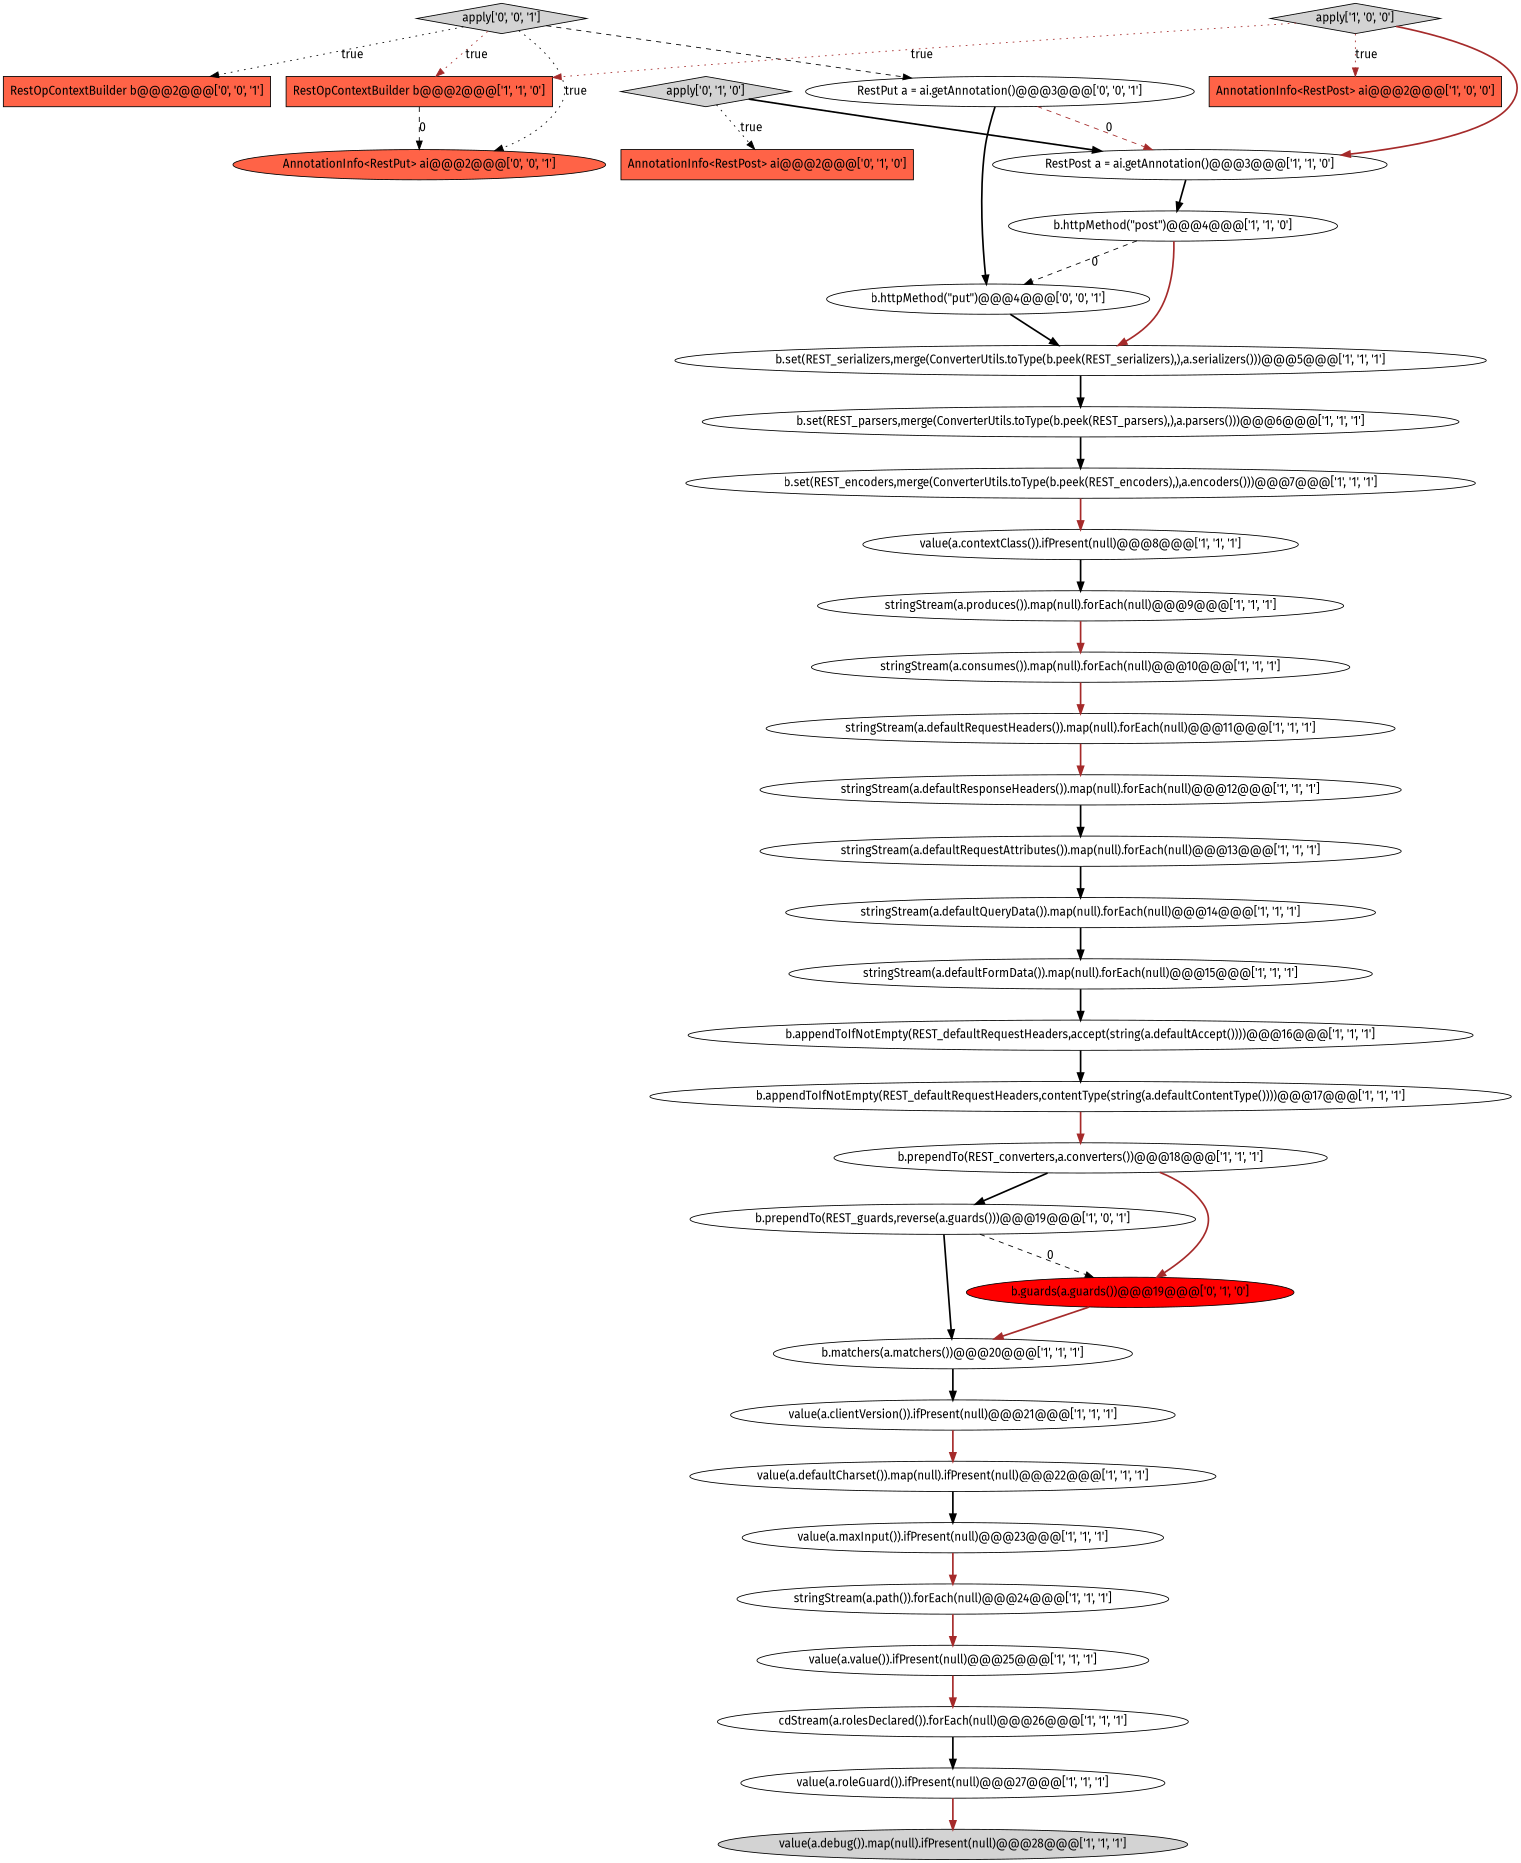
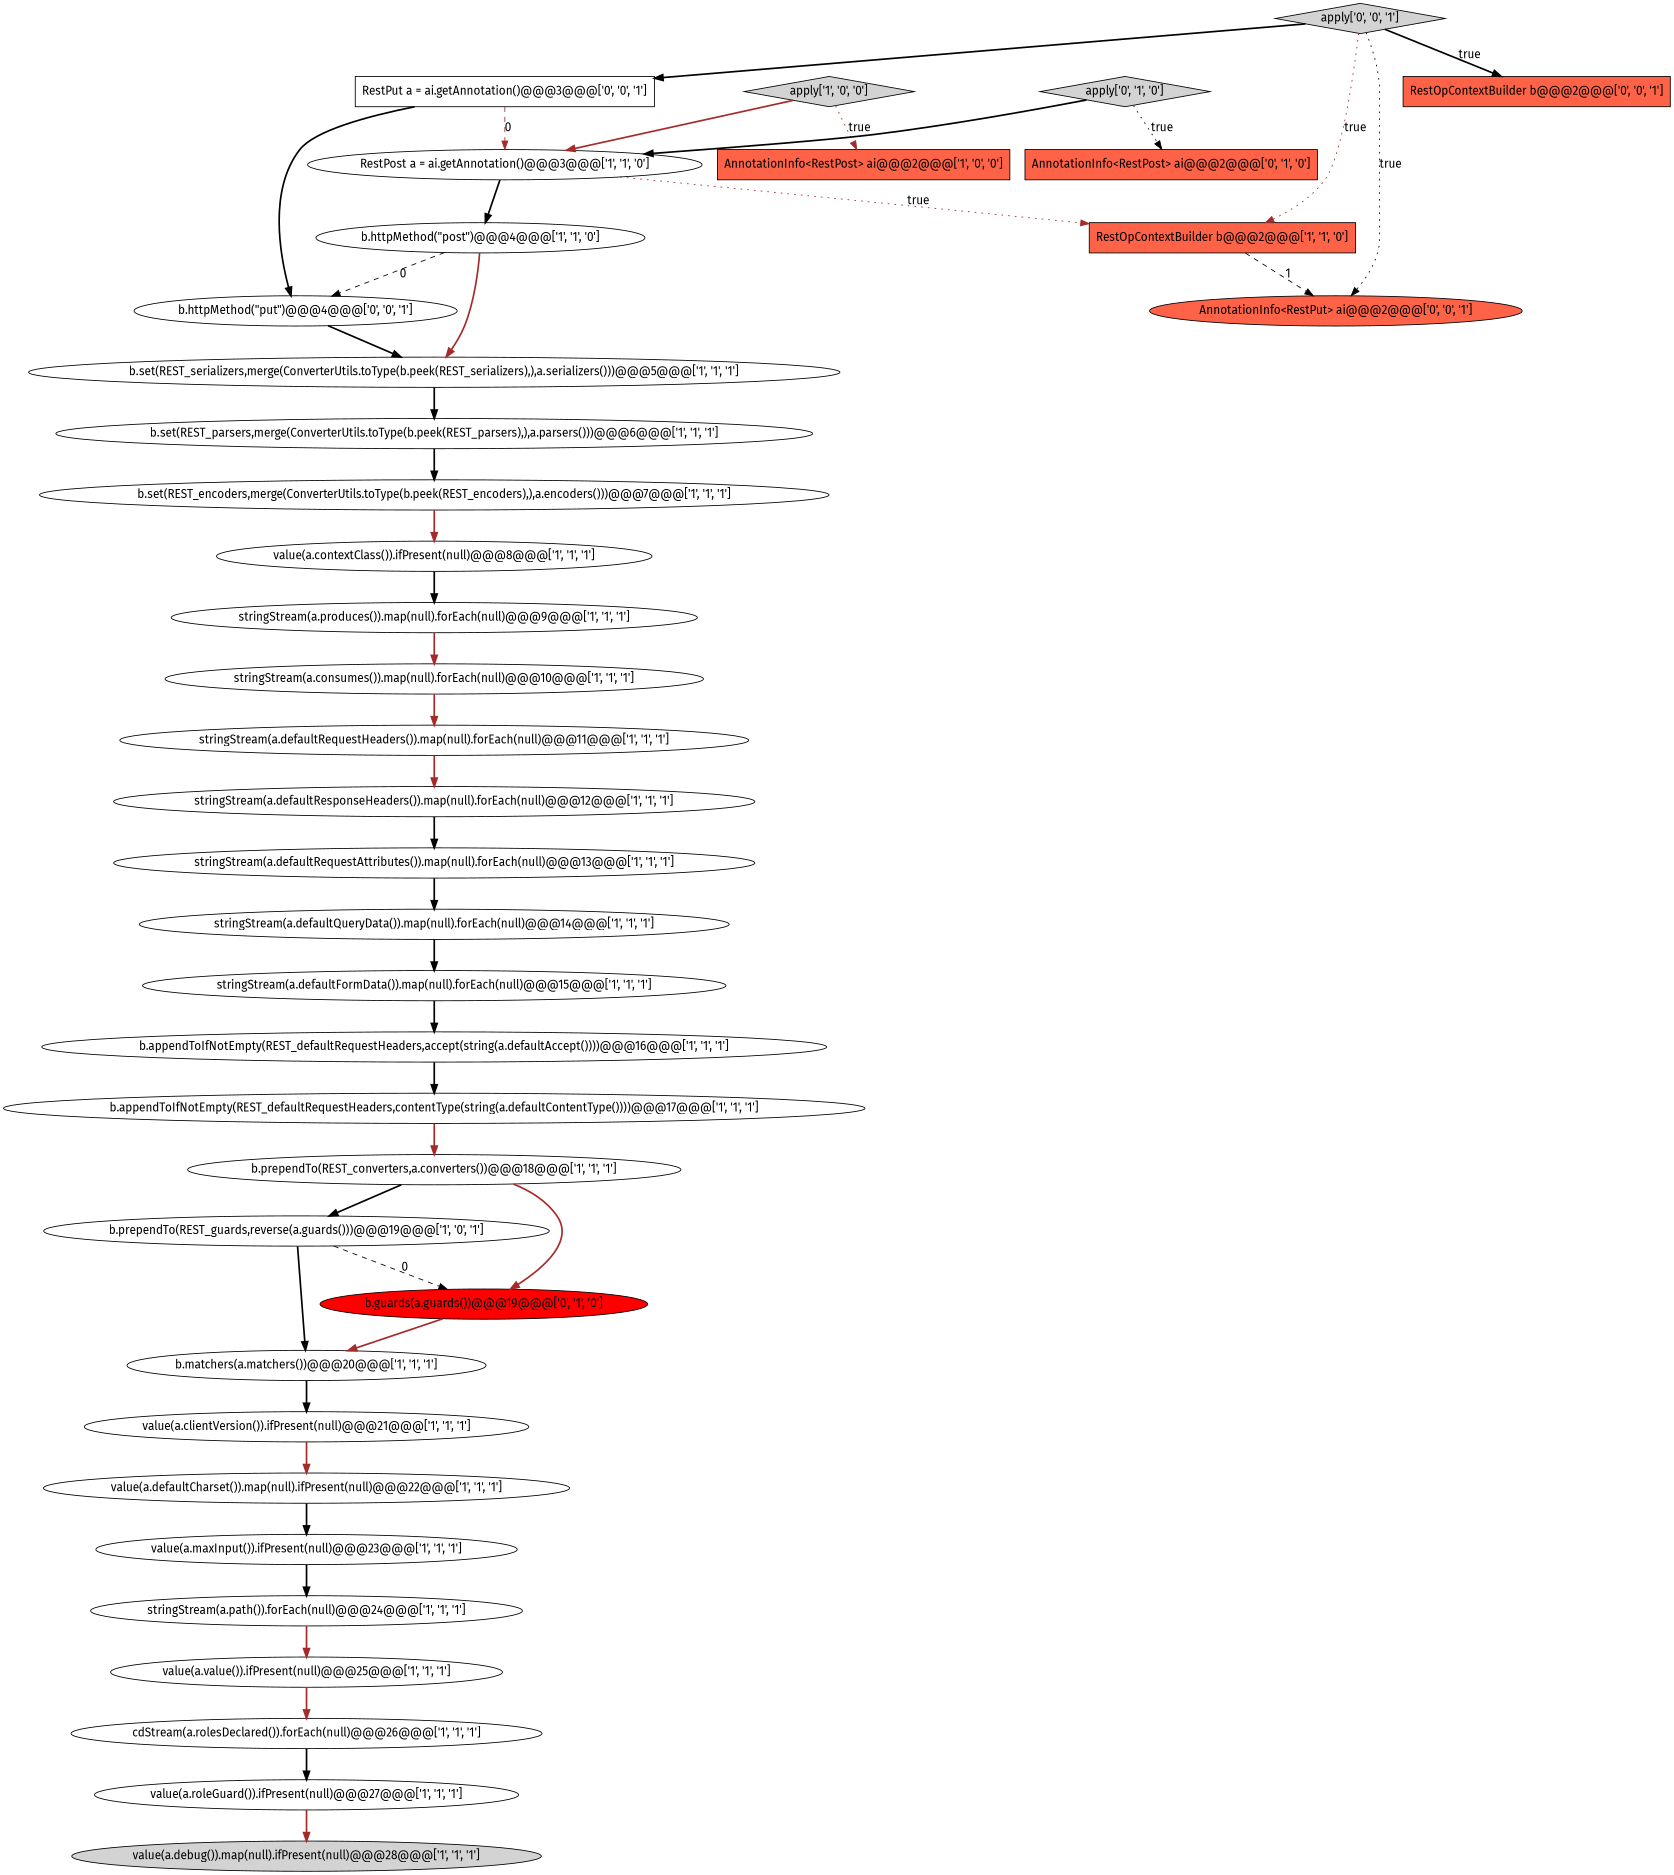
edge "apply['1', '0', '0']" -> "RestOpContextBuilder b@@@2@@@['1', '1', '0']": now "RestPost a = ai.getAnnotation()@@@3@@@['1', '1', '0']" -> "RestOpContextBuilder b@@@2@@@['1', '1', '0']"
edge "apply['0', '0', '1']" -> "RestOpContextBuilder b@@@2@@@['0', '0', '1']": style dotted -> bold
edge "apply['0', '0', '1']" -> "RestPut a = ai.getAnnotation()@@@3@@@['0', '0', '1']": style dashed -> bold
node "RestPut a = ai.getAnnotation()@@@3@@@['0', '0', '1']": shape ellipse -> box
edge "RestOpContextBuilder b@@@2@@@['1', '1', '0']" -> "AnnotationInfo<RestPut> ai@@@2@@@['0', '0', '1']": label "0" -> "1"
edge "value(a.maxInput()).ifPresent(null)@@@23@@@['1', '1', '1']" -> "stringStream(a.path()).forEach(null)@@@24@@@['1', '1', '1']": color brown -> black
